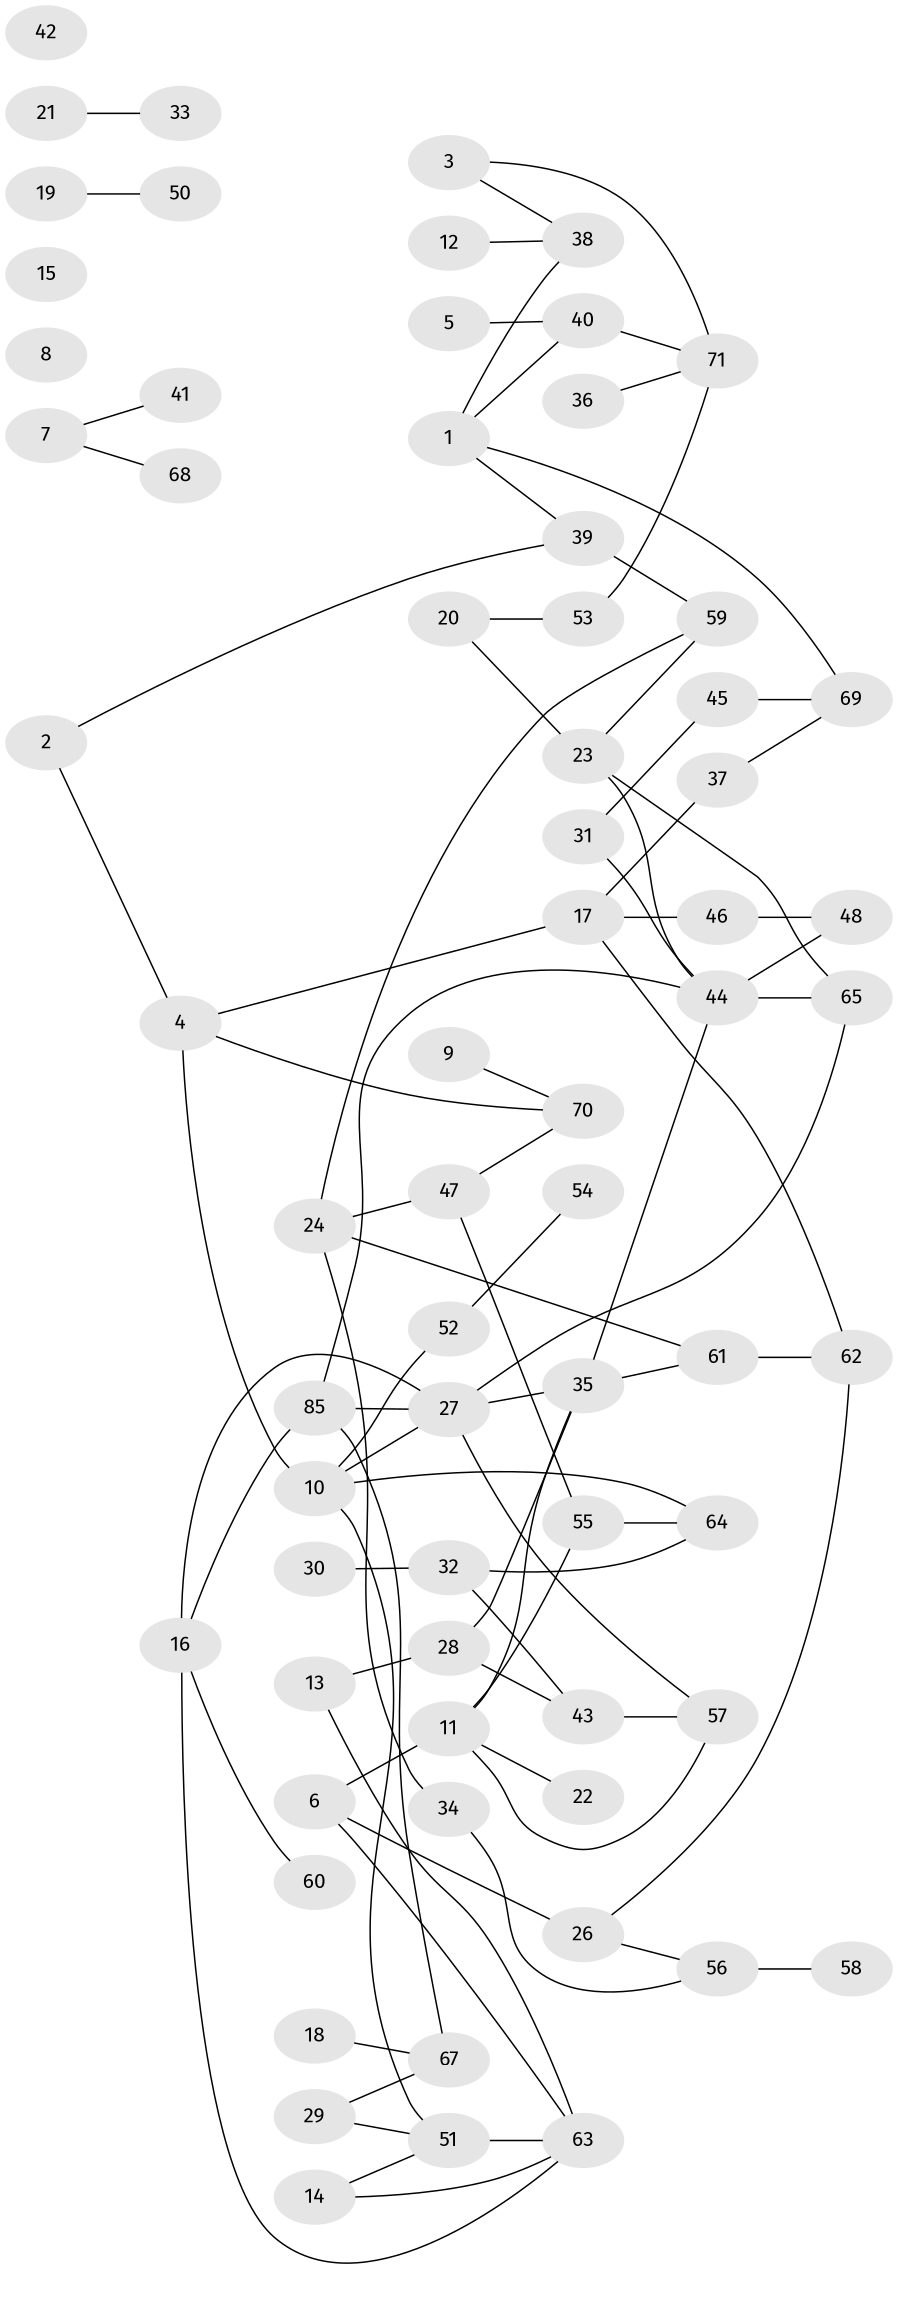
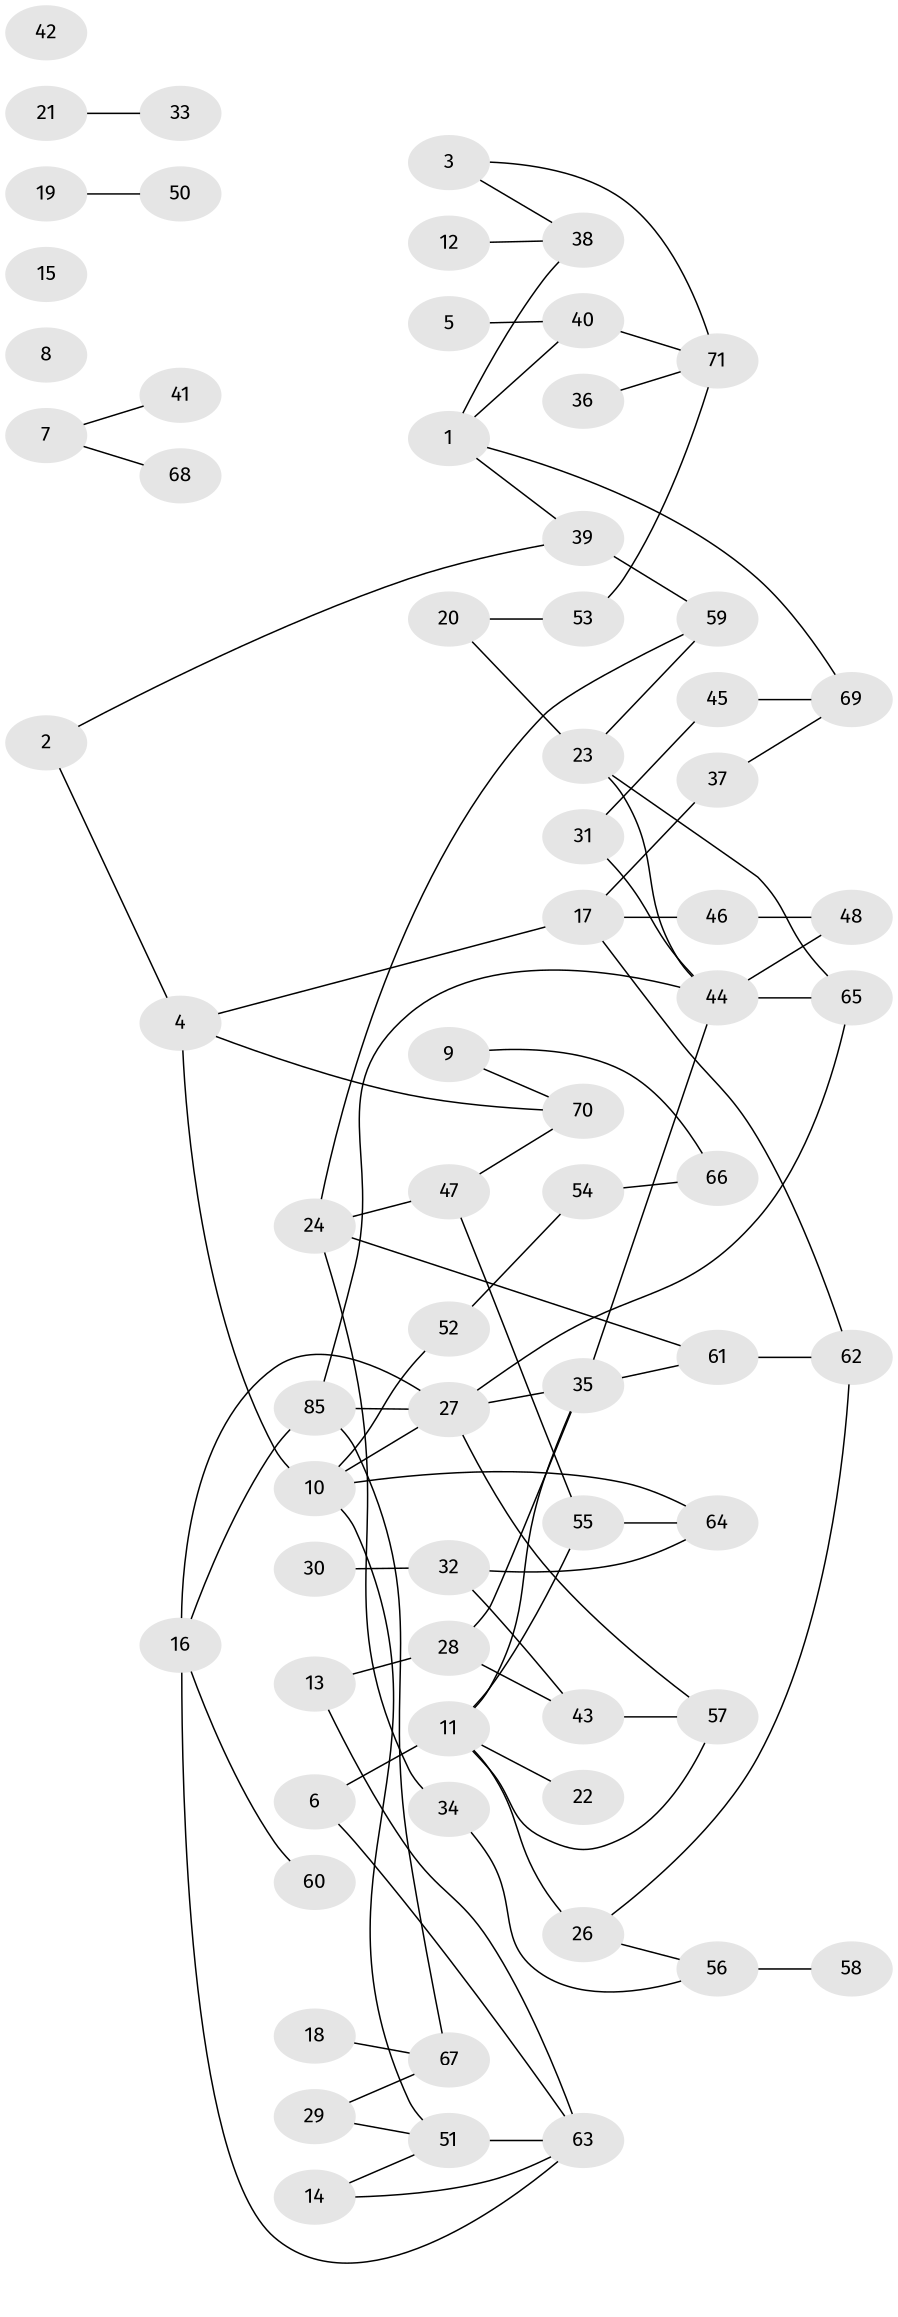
node "66": added
edge "6" -- "26": now "11" -- "26"
